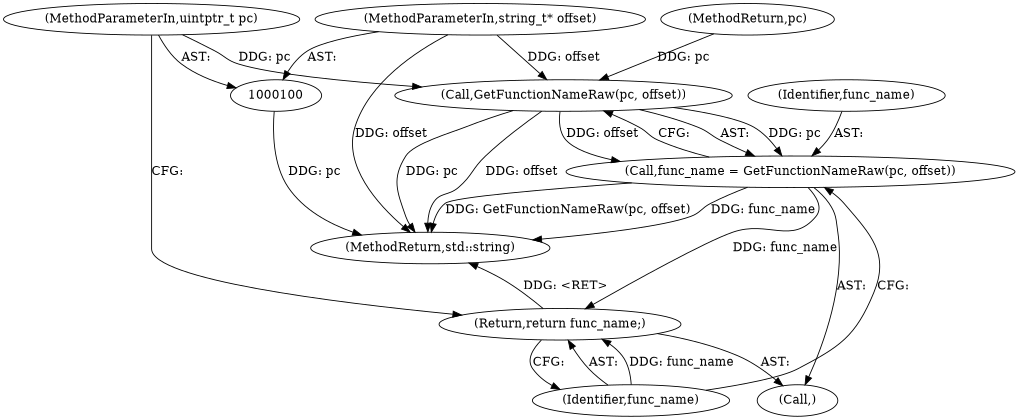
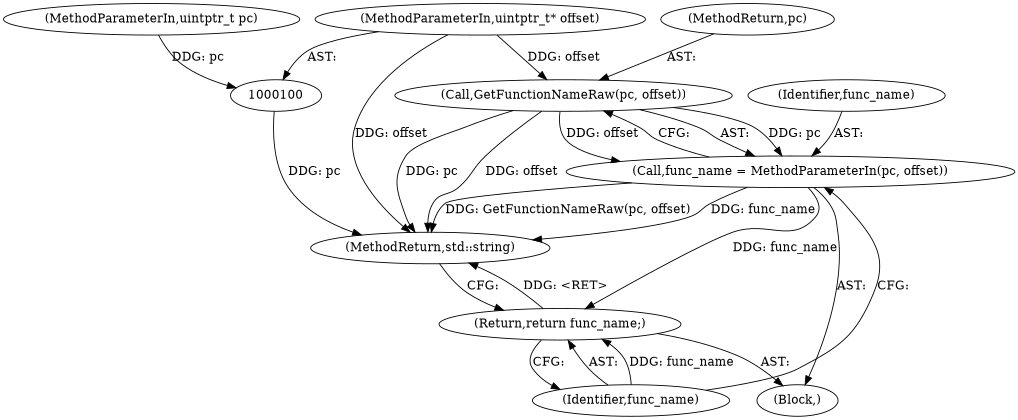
node "(MethodParameterIn,string_t* offset)": label "(MethodParameterIn,string_t* offset)" -> "(MethodParameterIn,uintptr_t* offset)"
edge "(MethodParameterIn,uintptr_t pc)" -> "1000100": label "AST: " -> "DDG: pc"
edge "(MethodReturn,pc)" -> "(Call,GetFunctionNameRaw(pc, offset))": label "DDG: pc" -> "AST: "
edge "(MethodParameterIn,uintptr_t pc)" -> "(Call,GetFunctionNameRaw(pc, offset))": removed, label "DDG: pc"
node "(Call,func_name = GetFunctionNameRaw(pc, offset))": label "(Call,func_name = GetFunctionNameRaw(pc, offset))" -> "(Call,func_name = MethodParameterIn(pc, offset))"
edge "(MethodParameterIn,uintptr_t pc)" -> "(Return,return func_name;)": now "(MethodReturn,std::string)" -> "(Return,return func_name;)"
node "(Call,)": label "(Call,)" -> "(Block,)"
